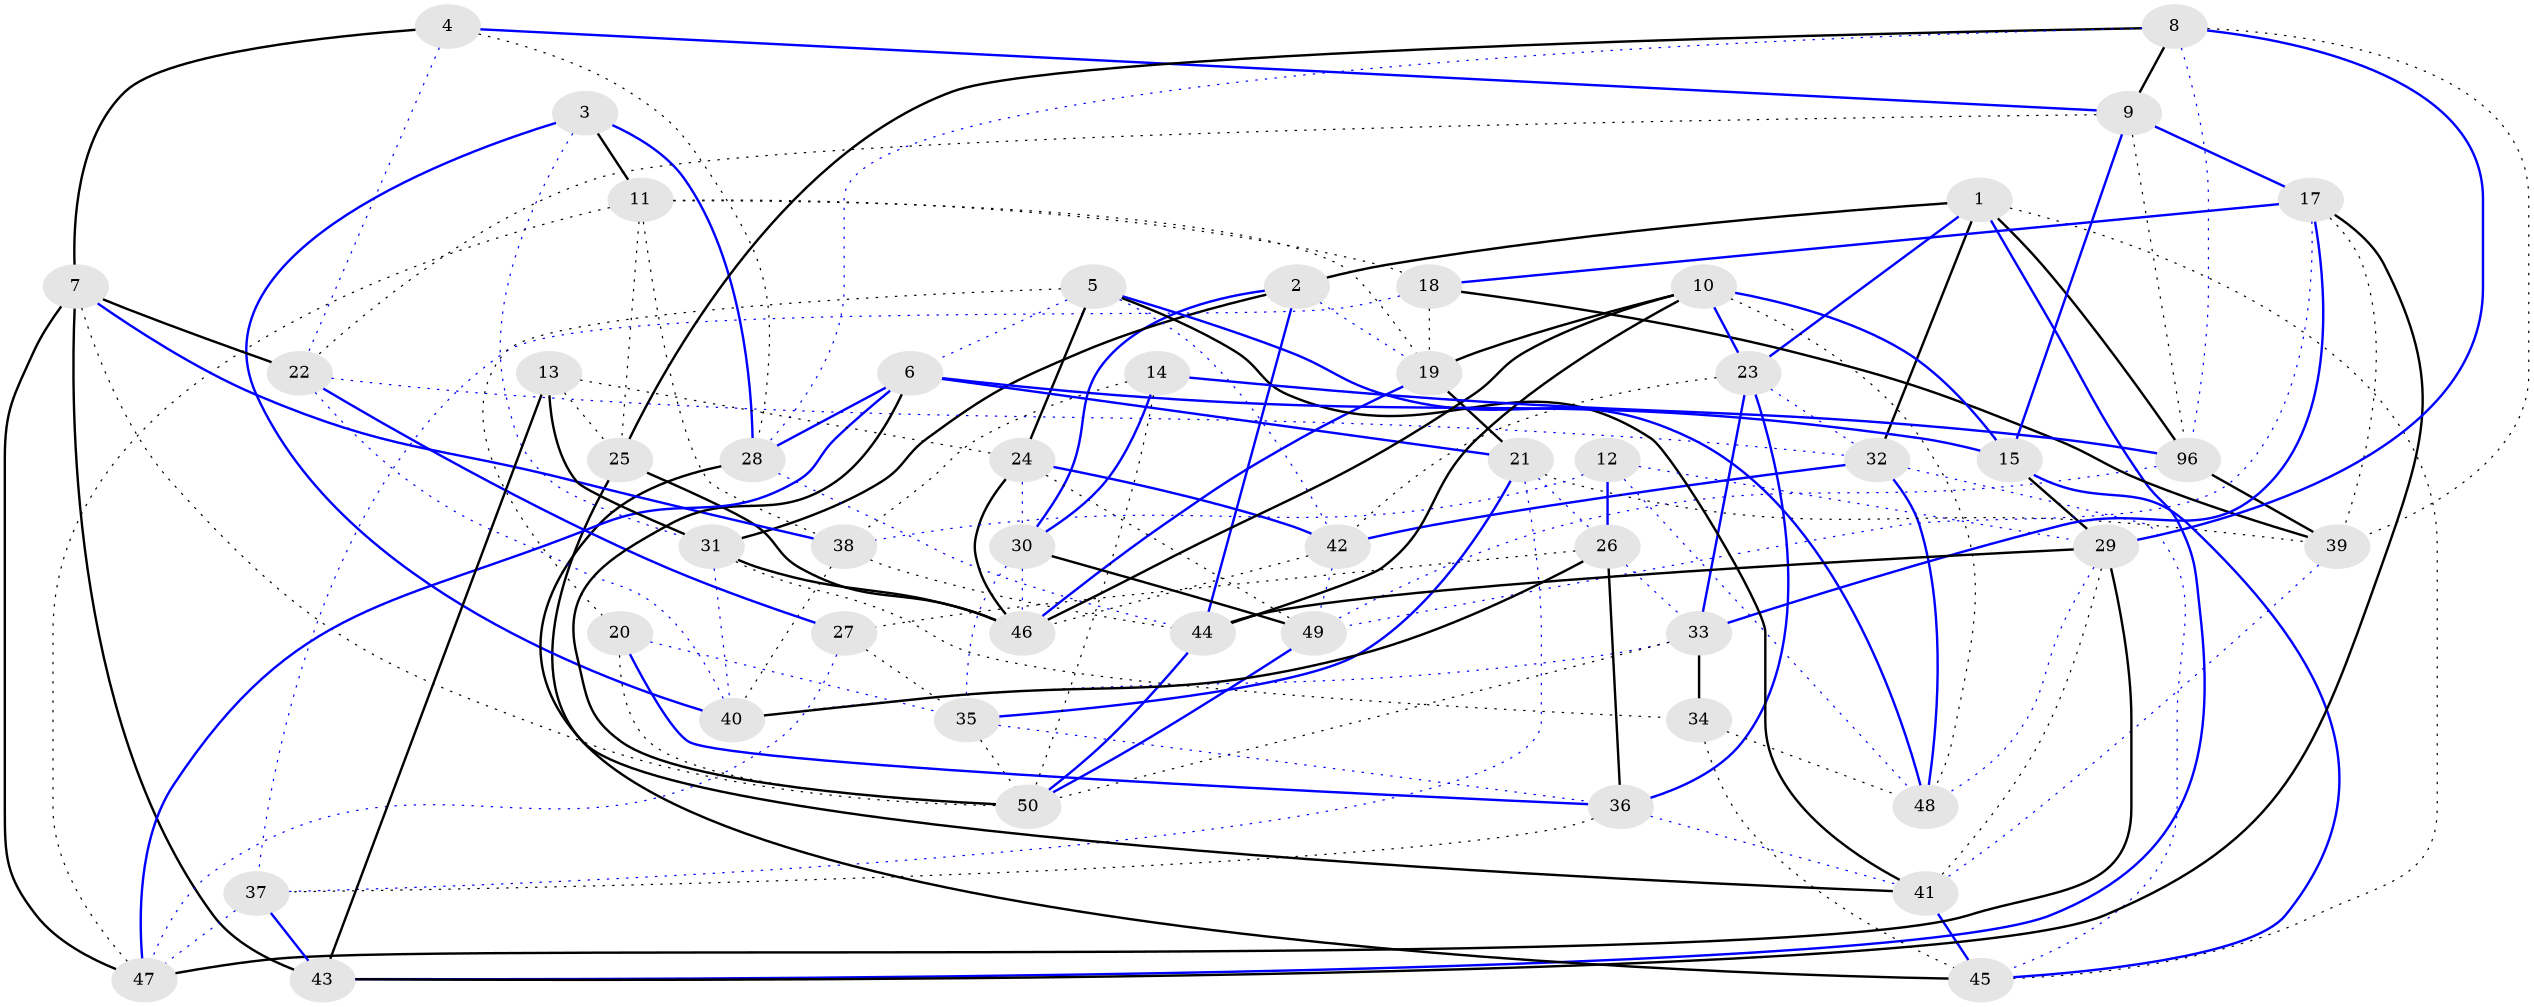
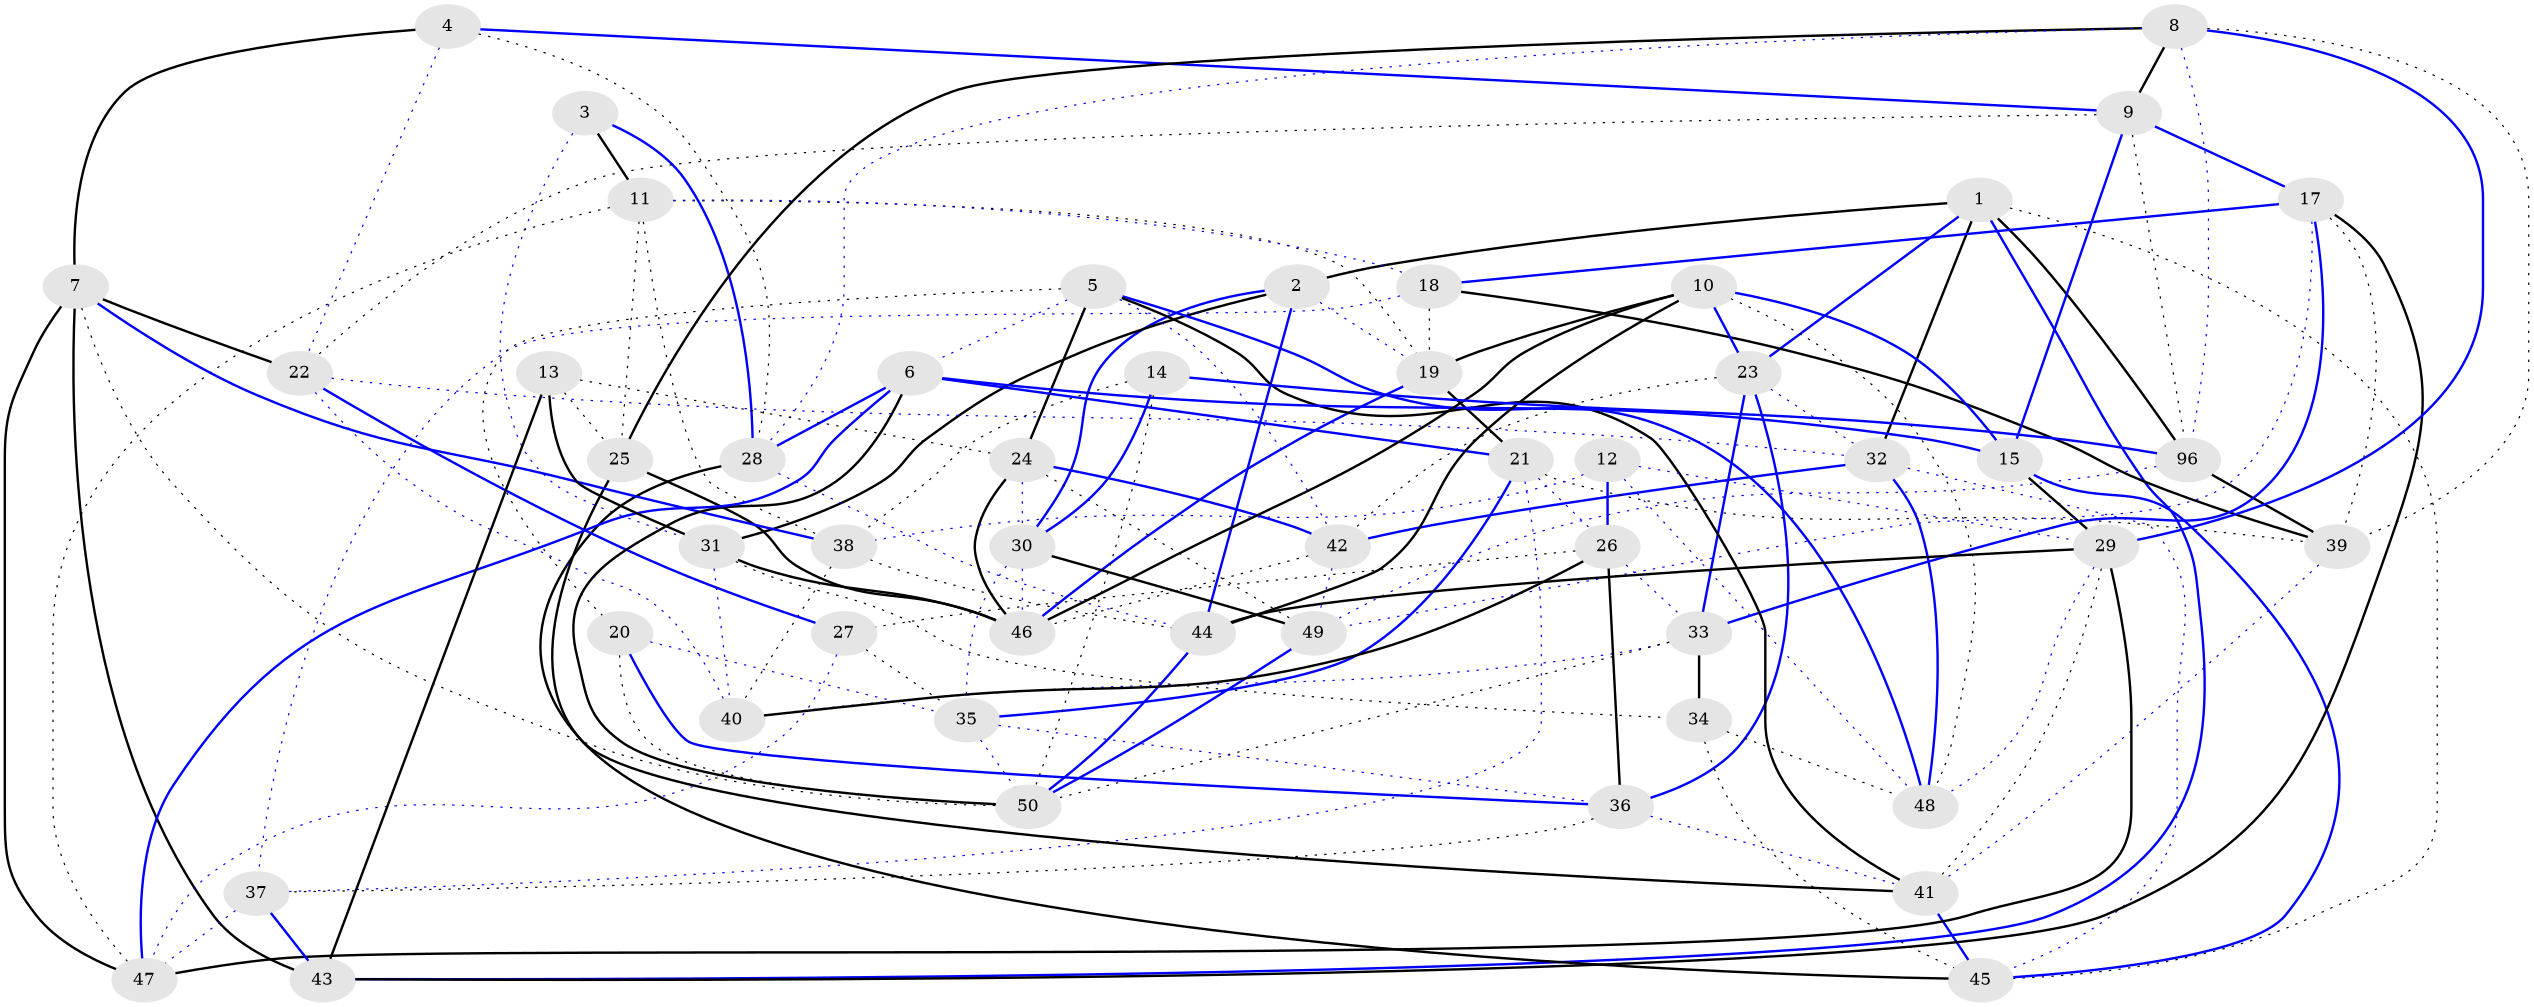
edge "11" -- "18": color black -> blue
edge "3" -- "40": removed
edge "35" -- "50": color black -> blue
